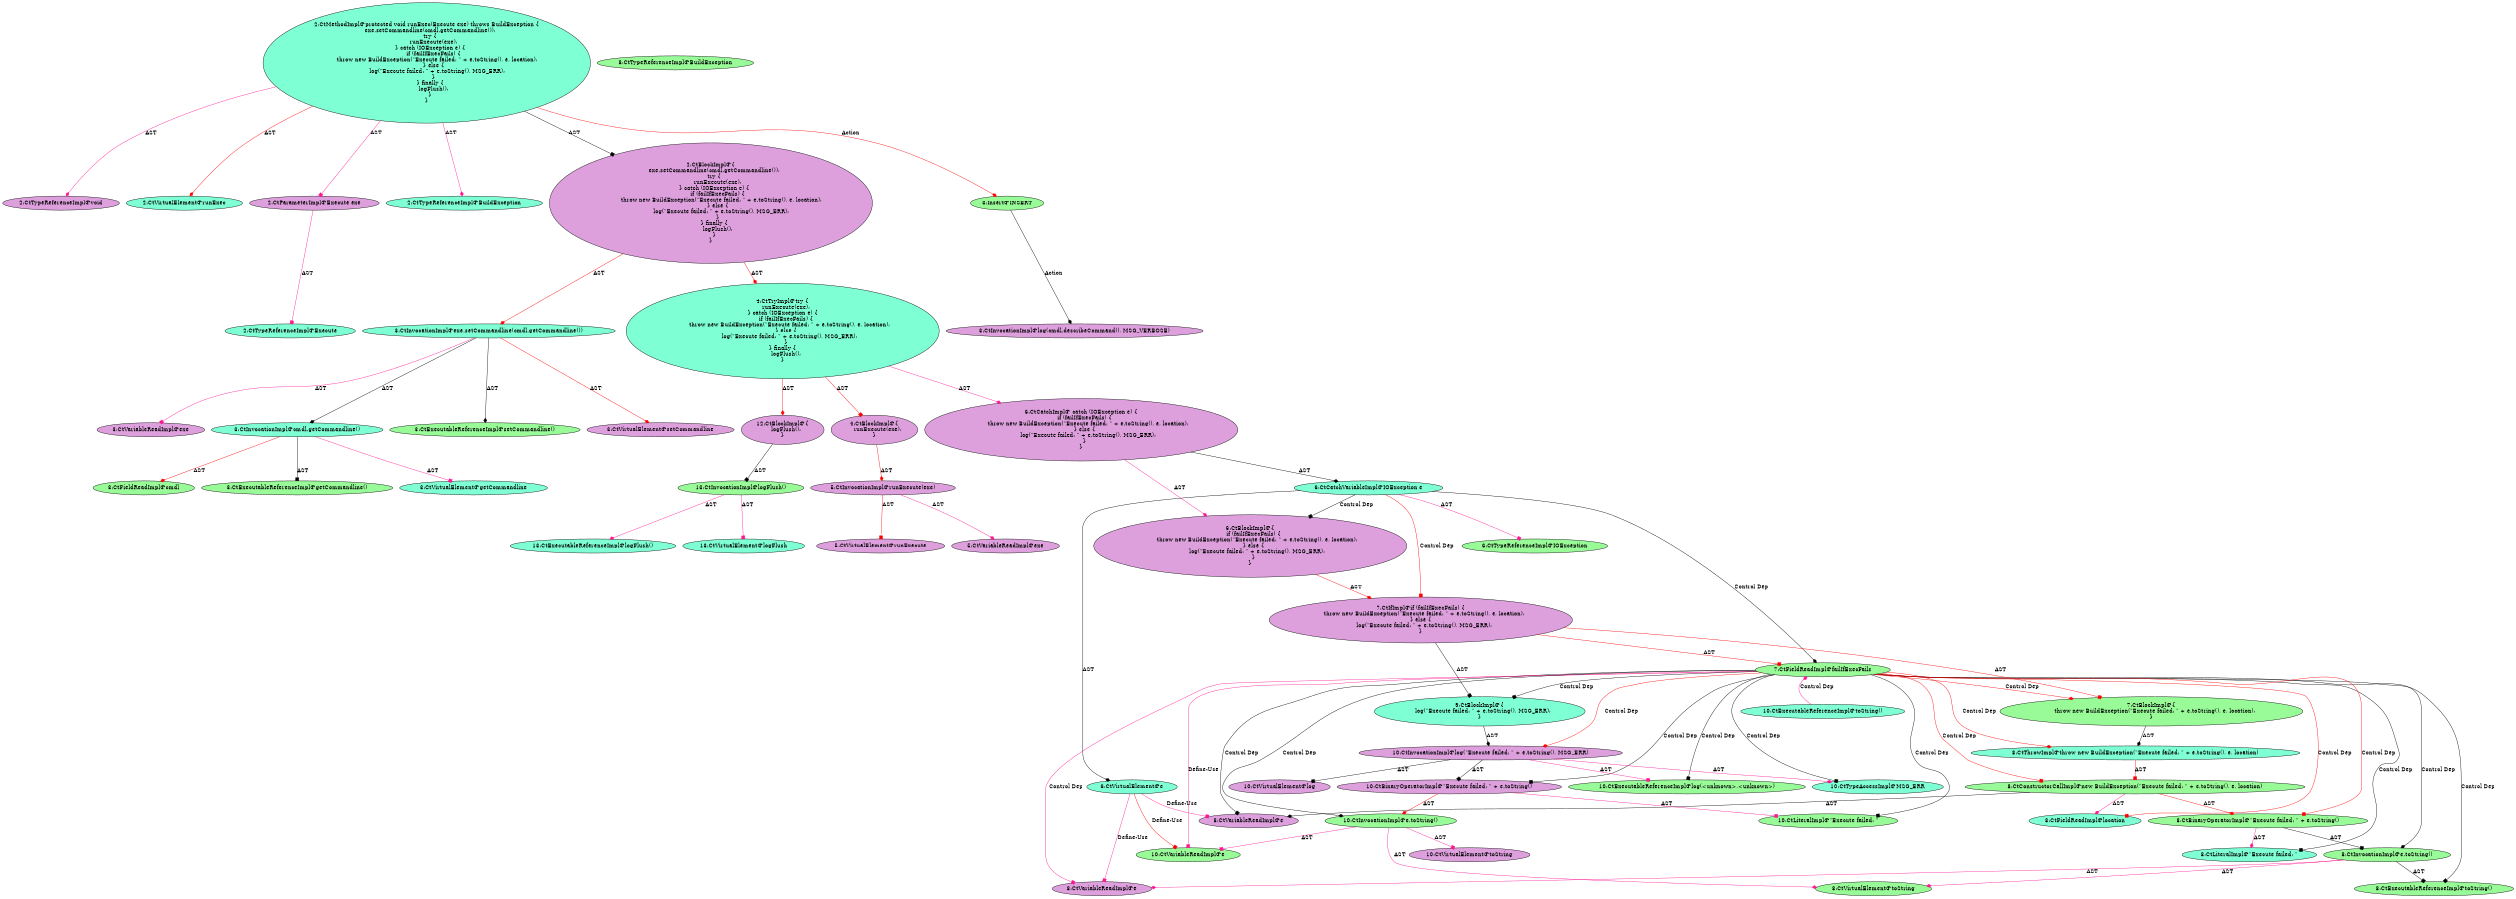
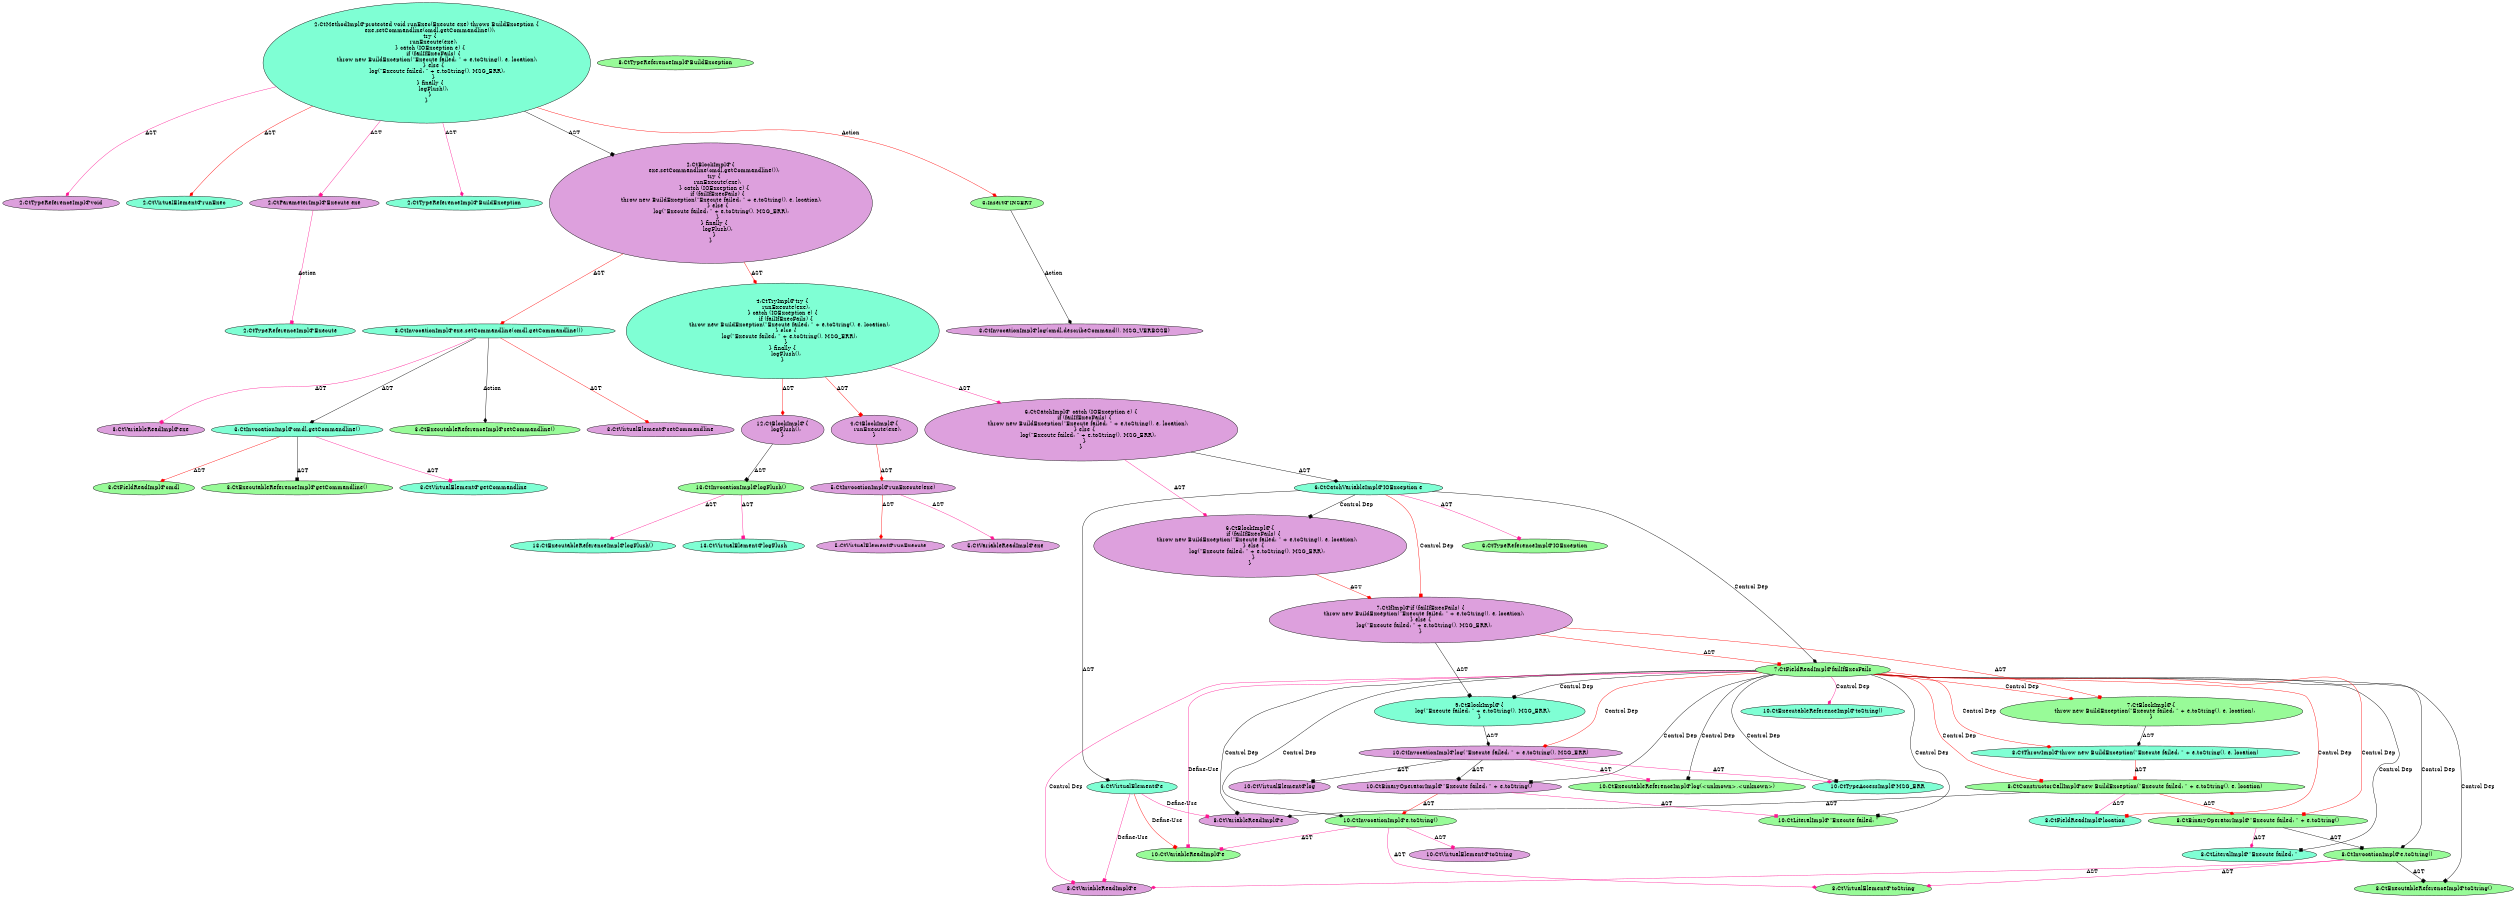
edge "2:CtParameterImpl@Execute exe" -> "2:CtTypeReferenceImpl@Execute": label "AST" -> "Action"
edge "3:CtInvocationImpl@exe.setCommandline(cmdl.getCommandline())" -> "3:CtExecutableReferenceImpl@setCommandline()": label "AST" -> "Action"
edge "5:CtInvocationImpl@runExecute(exe)" -> "5:CtVirtualElement@runExecute": arrowhead box -> diamond
edge "10:CtExecutableReferenceImpl@toString()" -> "7:CtFieldReadImpl@failIfExecFails": reversed
